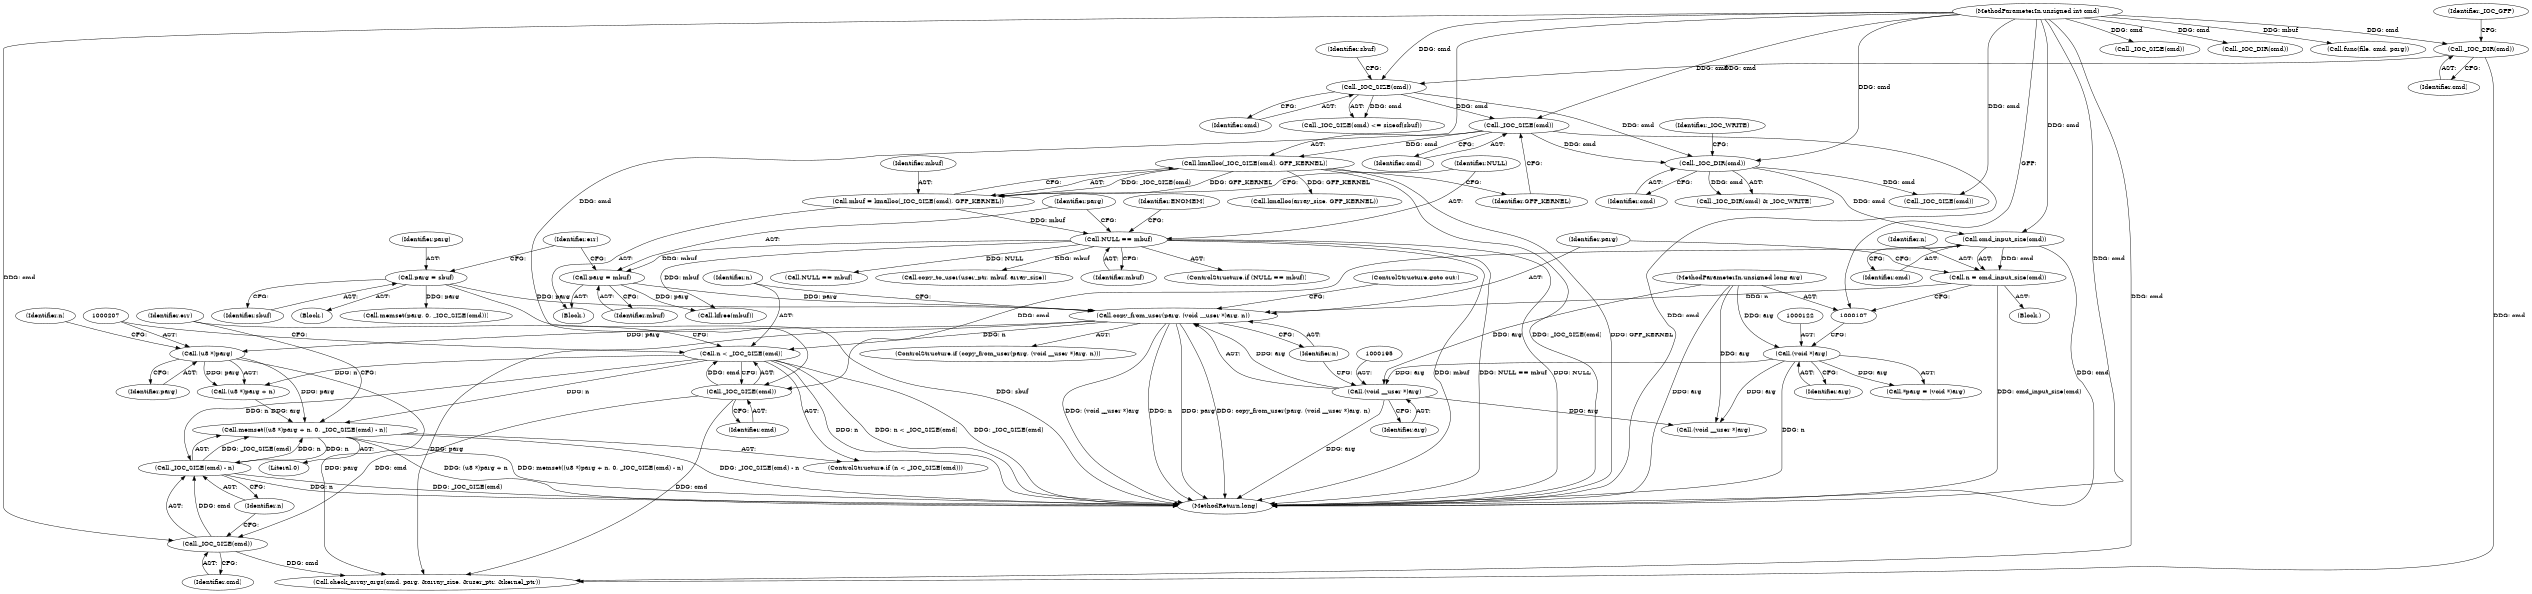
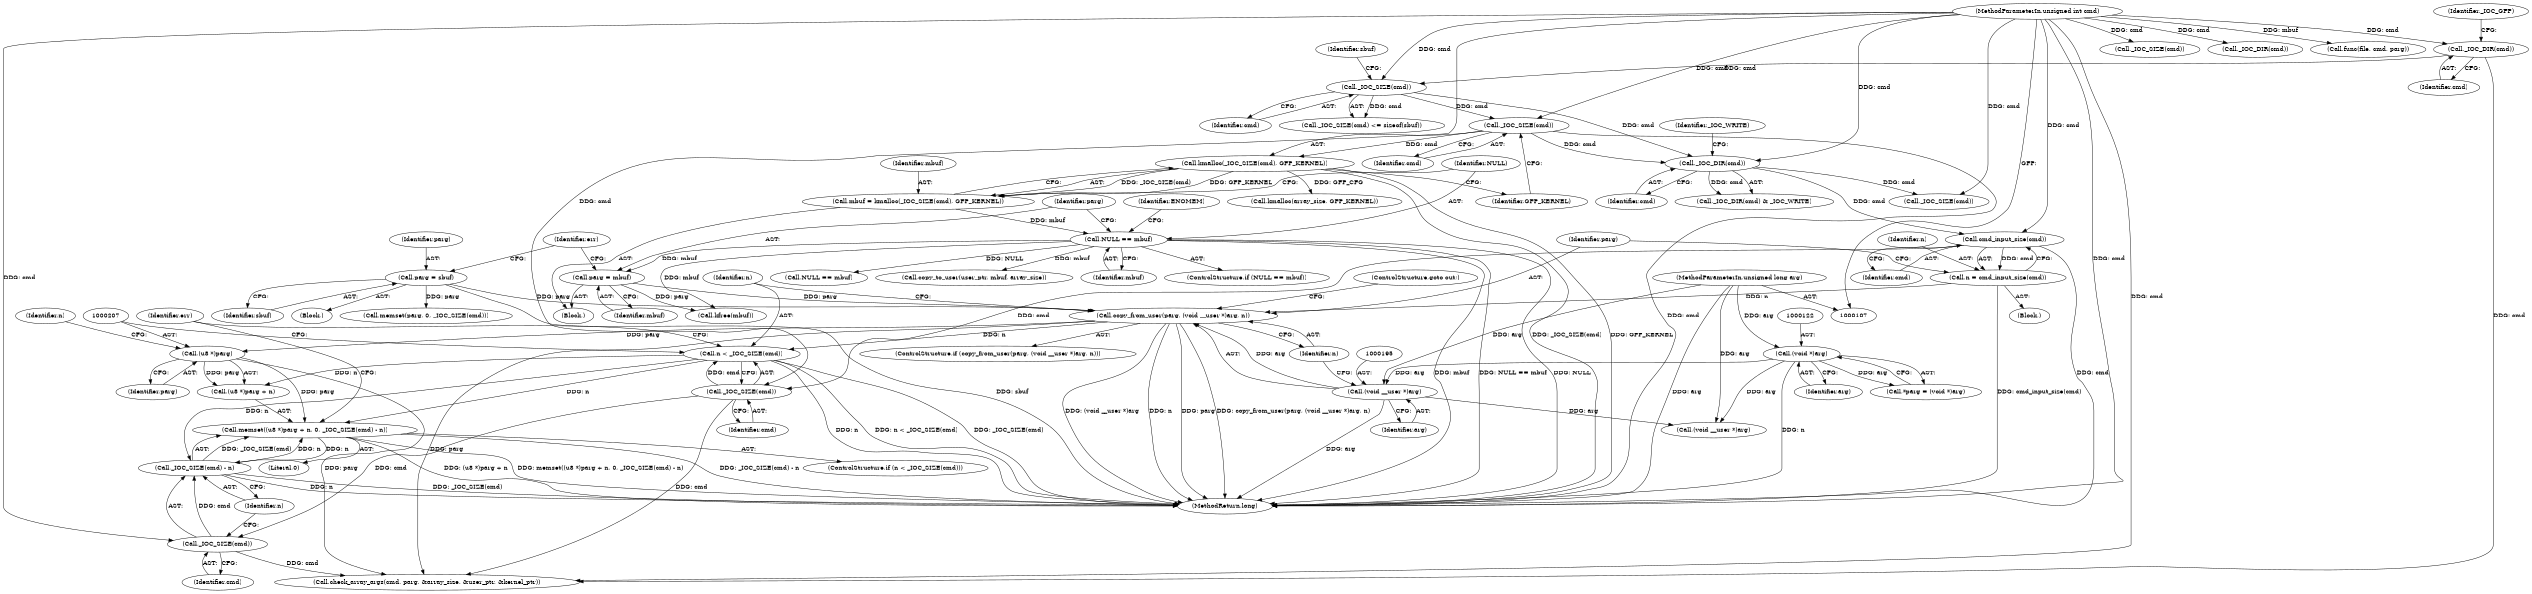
edge "(Call,kmalloc(_IOC_SIZE(cmd), GFP_KERNEL))" -> "(Call,kmalloc(array_size, GFP_KERNEL))": label "DDG: GFP_KERNEL" -> "DDG: GFP_CFG"
edge "(Call,n = cmd_input_size(cmd))" -> "1000107": now "(Call,n = cmd_input_size(cmd))" -> "(Call,cmd_input_size(cmd))"
edge "1000107" -> "(Call,(void *)arg)": now "(Call,*parg = (void *)arg)" -> "(Call,(void *)arg)"
edge "(Call,(u8 *)parg + n)" -> "(Call,memset((u8 *)parg + n, 0, _IOC_SIZE(cmd) - n))": label "DDG: arg" -> "AST: "
edge "(Call,n < _IOC_SIZE(cmd))" -> "(ControlStructure,if (n < _IOC_SIZE(cmd)))": removed, label "AST:"
